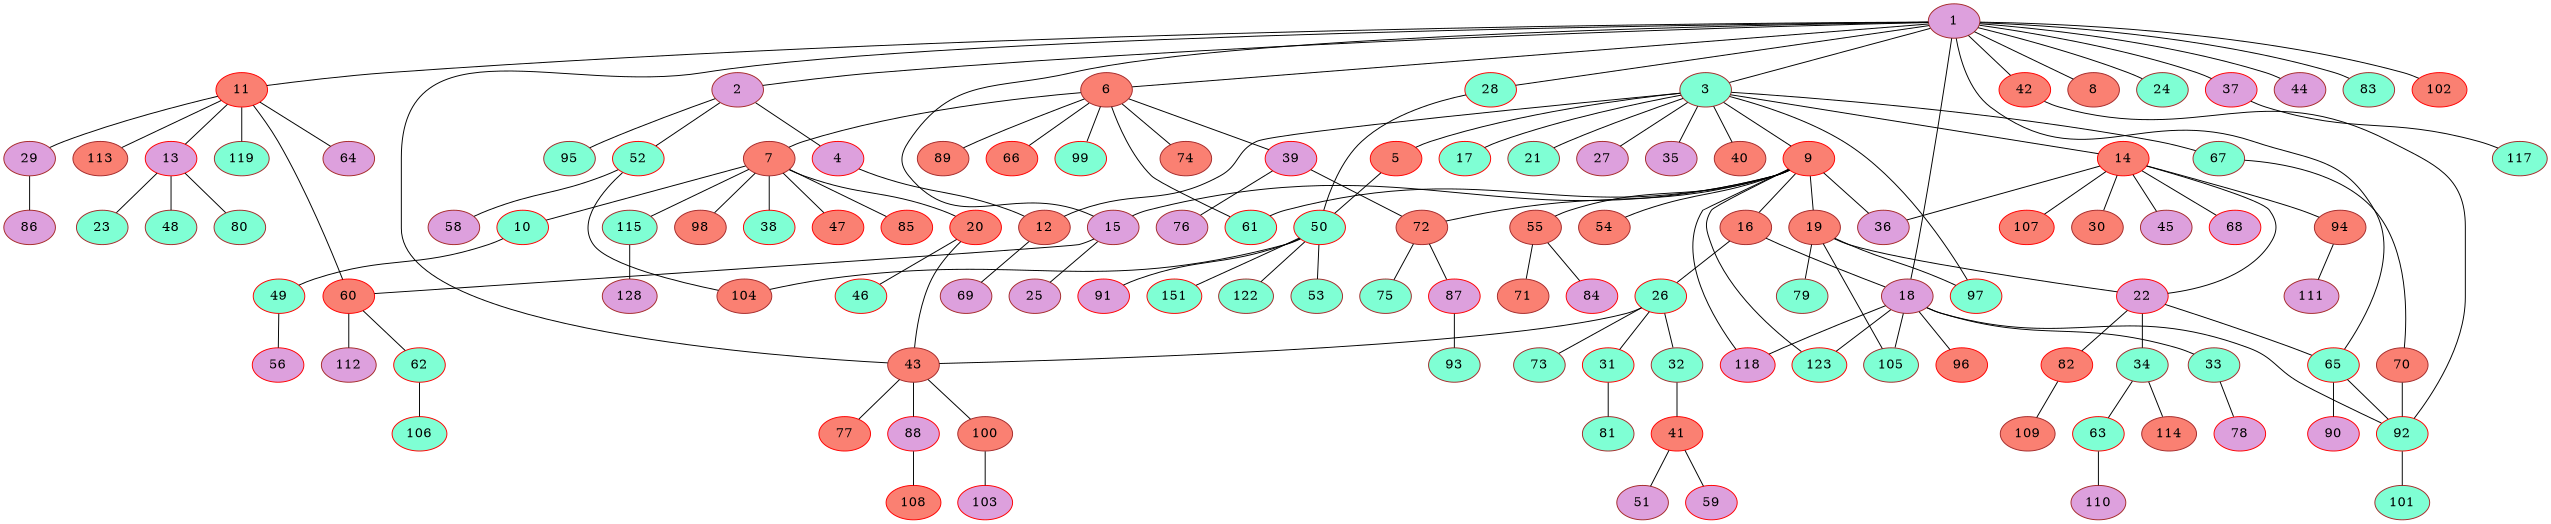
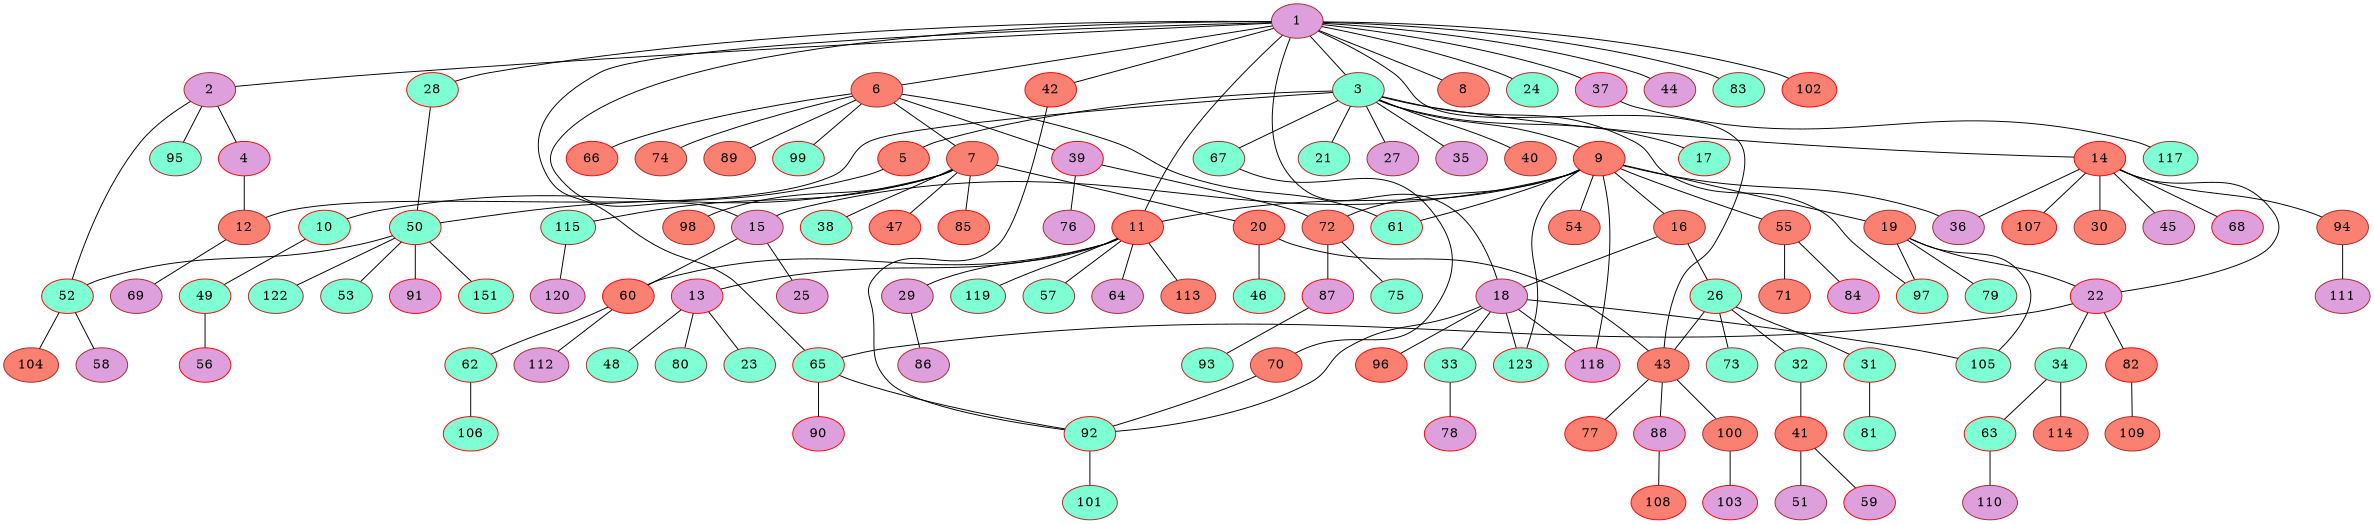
edge "9" -- "11": added
edge "50" -- "104": now "50" -- "52"
node "128": label "128" -> "120"
node "57": added
